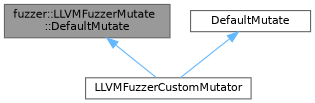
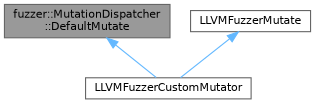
node "fuzzer::LLVMFuzzerMutate ::DefaultMutate": label "fuzzer::LLVMFuzzerMutate ::DefaultMutate" -> "fuzzer::MutationDispatcher ::DefaultMutate"
node "DefaultMutate": label "DefaultMutate" -> "LLVMFuzzerMutate"
